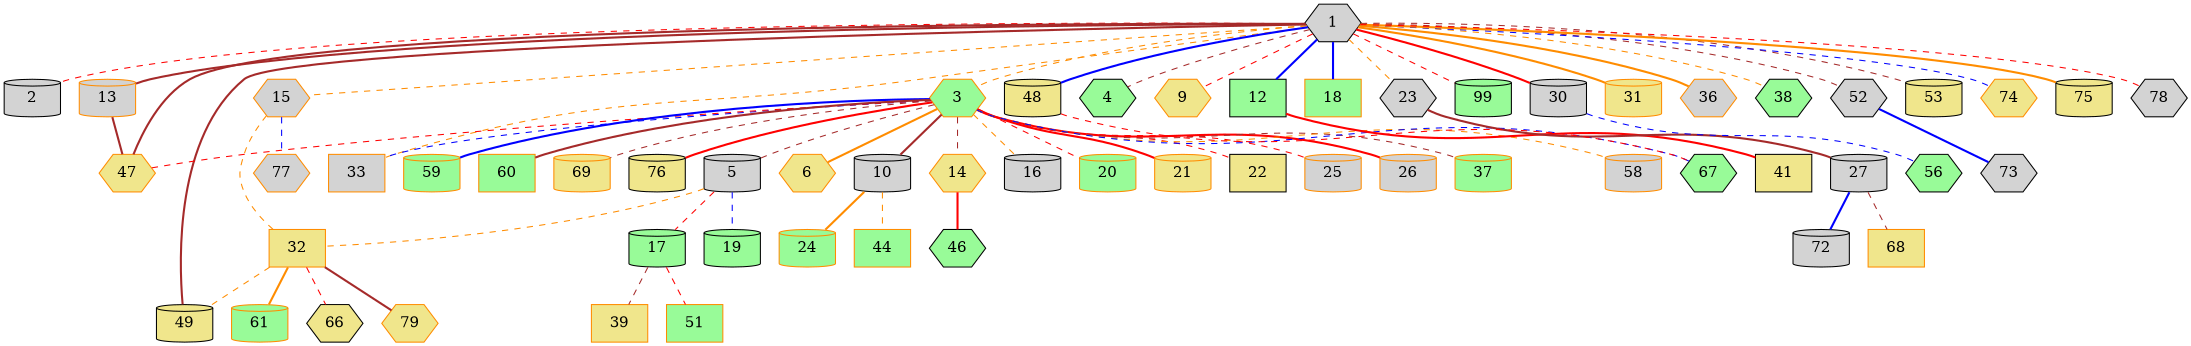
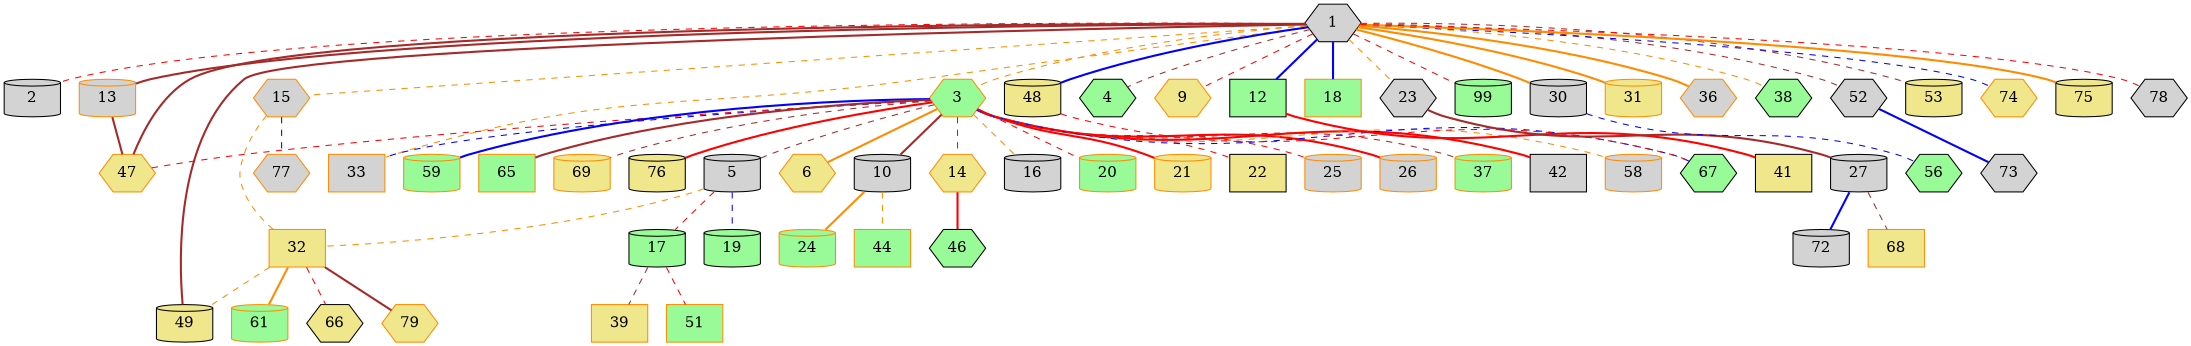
edge "1" -- "30": color red -> darkorange
node "60": label "60" -> "65"
node "42": added
